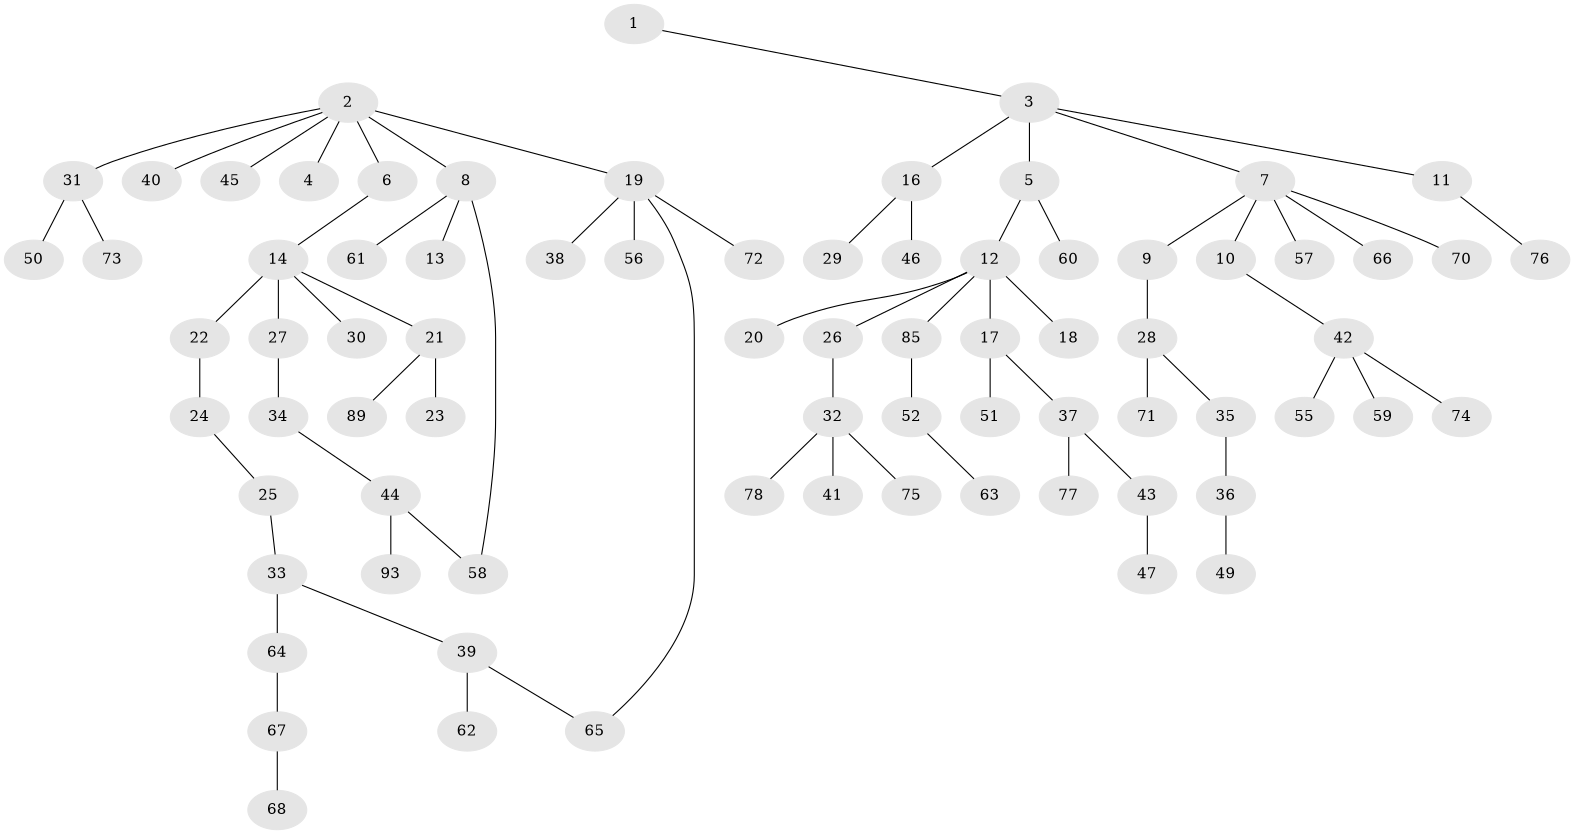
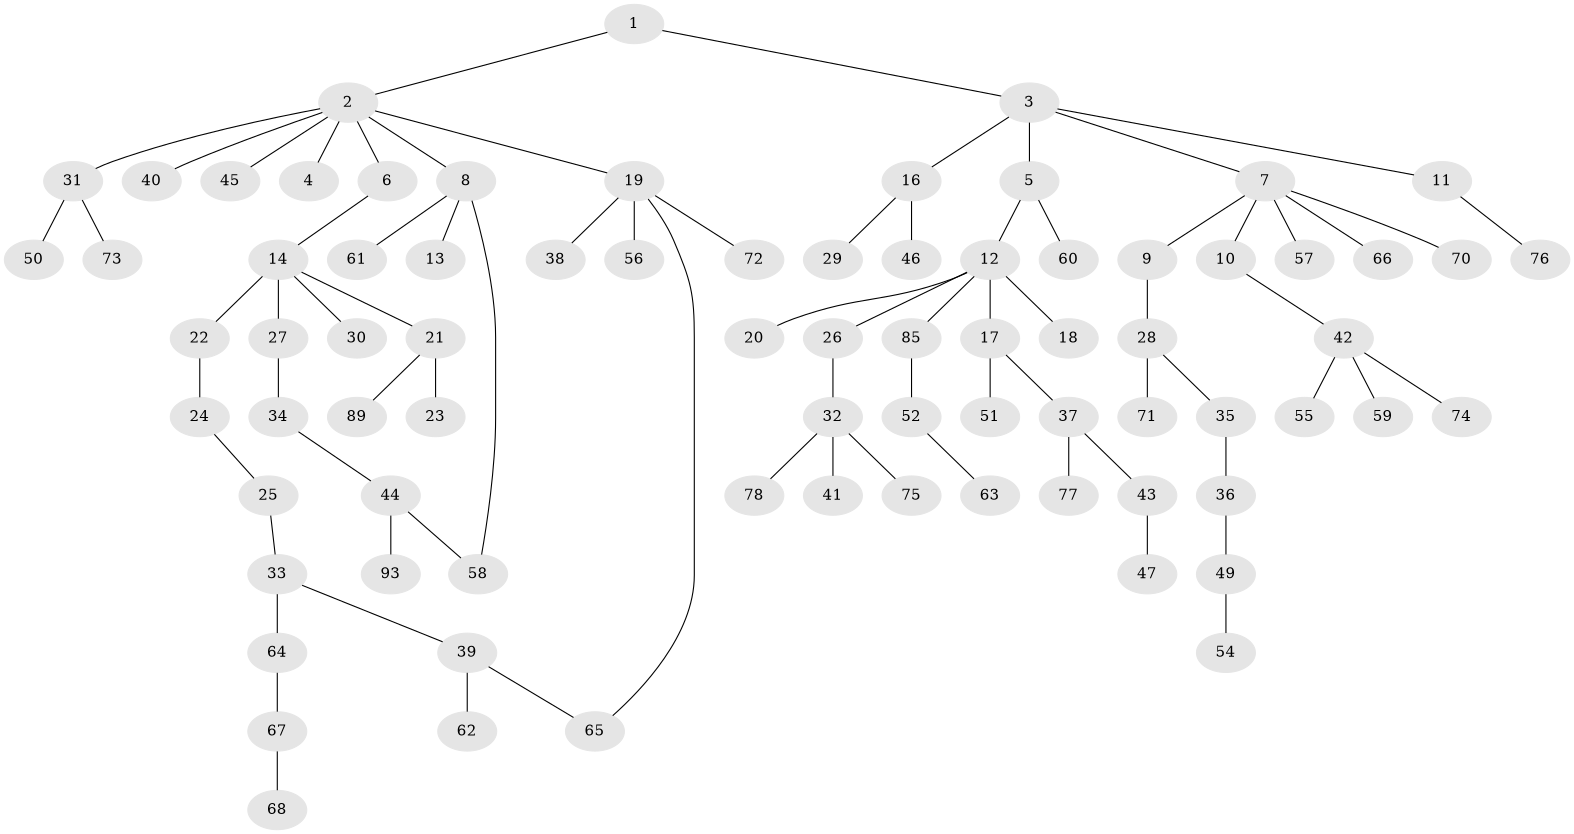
edge "1" -- "2": added
node "54": added
